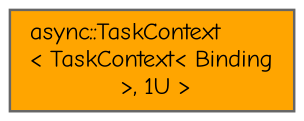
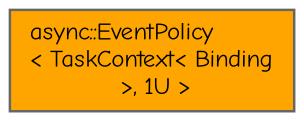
node "async::TaskContext < TaskContext< Binding >, 1U >": label "async::TaskContext < TaskContext< Binding >, 1U >" -> "async::EventPolicy < TaskContext< Binding >, 1U >"
